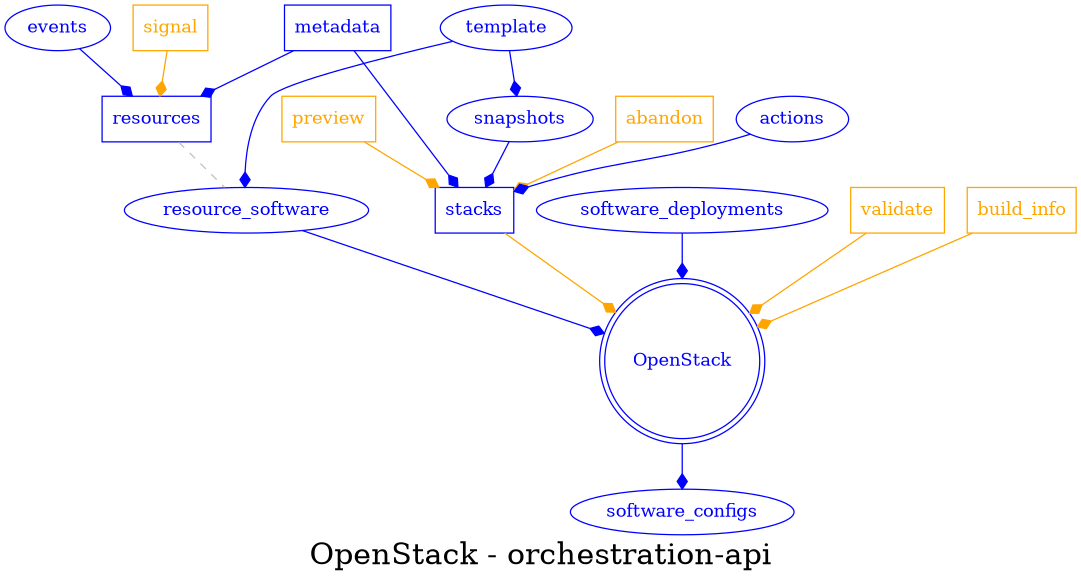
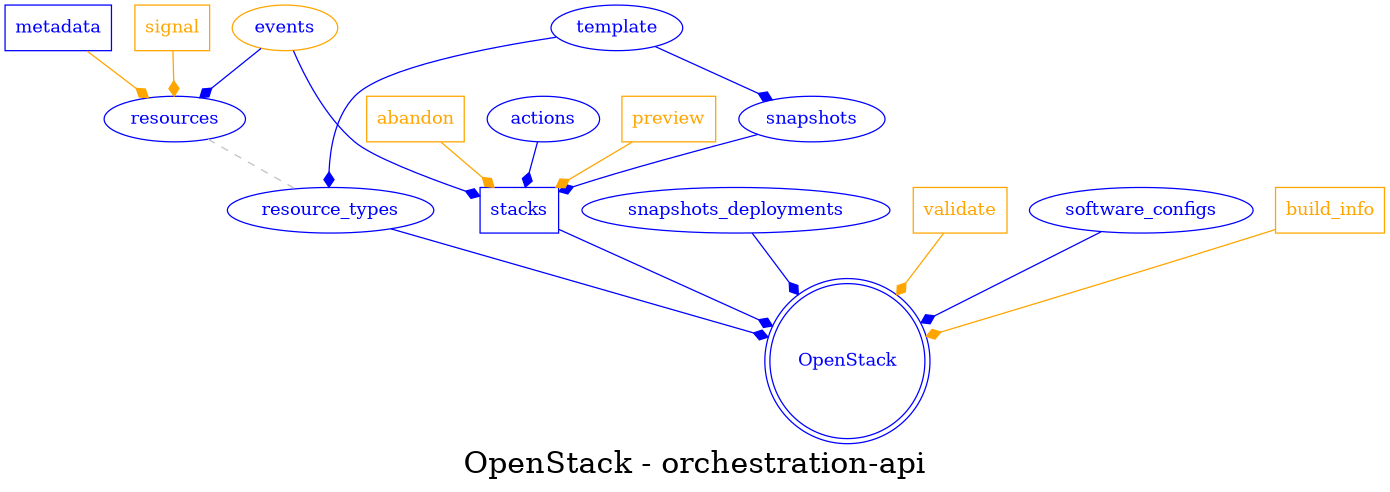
node "events": color blue -> orange
edge "metadata" -> "resources": color blue -> orange
edge "metadata" -> "stacks": now "events" -> "stacks"
node "resources": shape box -> ellipse
node "resource_software": label "resource_software" -> "resource_types"
node "software_deployments": label "software_deployments" -> "snapshots_deployments"
edge "stacks" -> "OpenStack": color orange -> blue
edge "OpenStack" -> "software_configs": reversed
